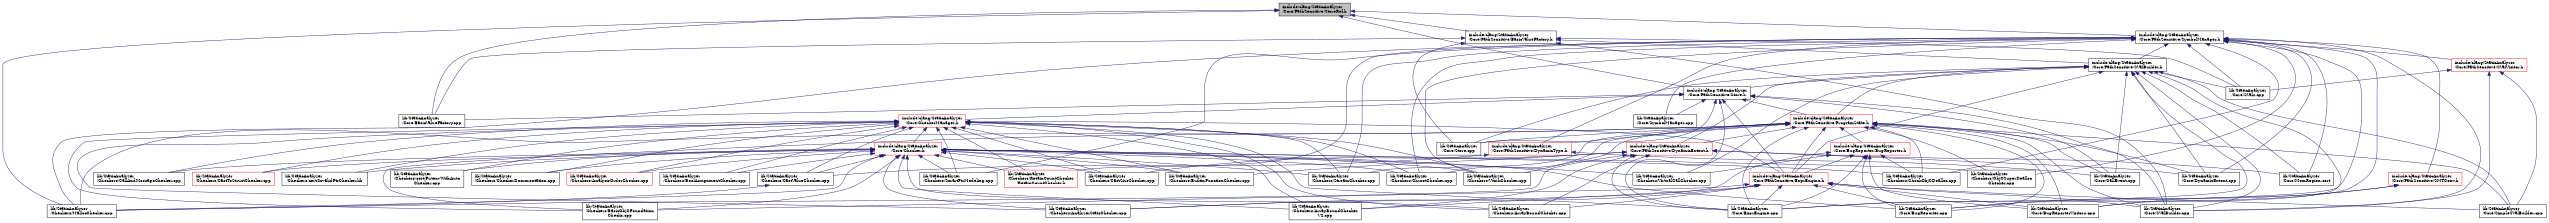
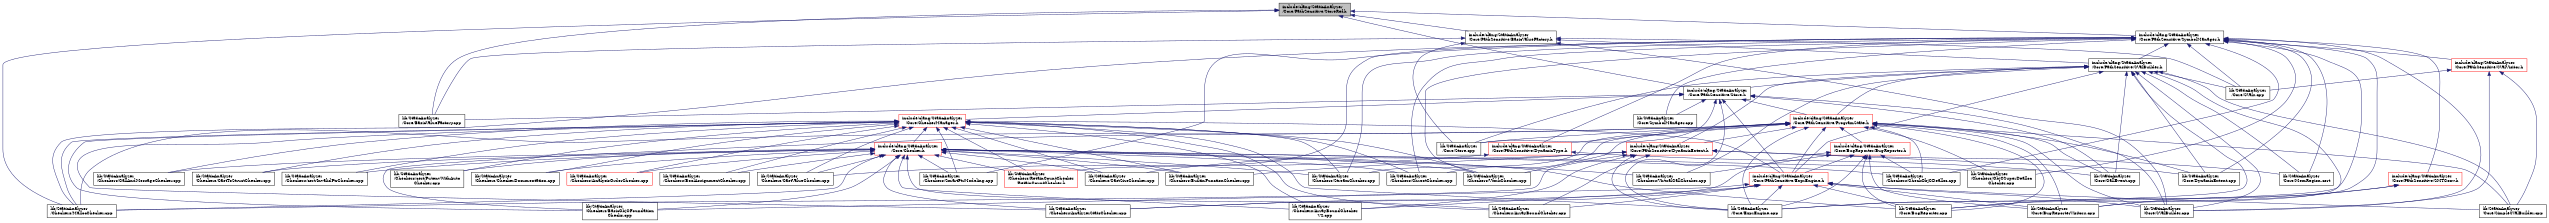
node "lib/StaticAnalyzer /Checkers/CastToStructChecker.cpp": color red -> black
node "lib/StaticAnalyzer /Checkers/cert/InvalidPtrChecker.lib": label "lib/StaticAnalyzer /Checkers/cert/InvalidPtrChecker.lib" -> "lib/StaticAnalyzer /Checkers/cert/InvalidPtrChecker.cpp"
edge "lib/StaticAnalyzer /Checkers/MallocChecker.cpp" -> "lib/StaticAnalyzer /Checkers/CastValueChecker.cpp": now "lib/StaticAnalyzer /Checkers/MallocChecker.cpp" -> "include/clang/StaticAnalyzer /Core/CheckerManager.h"
